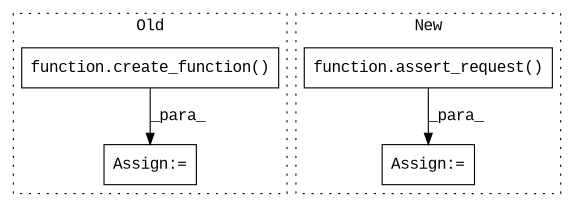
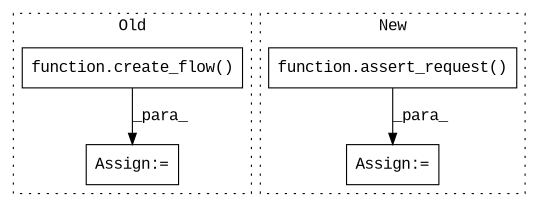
node "function.create_function()": label "function.create_function()" -> "function.create_flow()"
